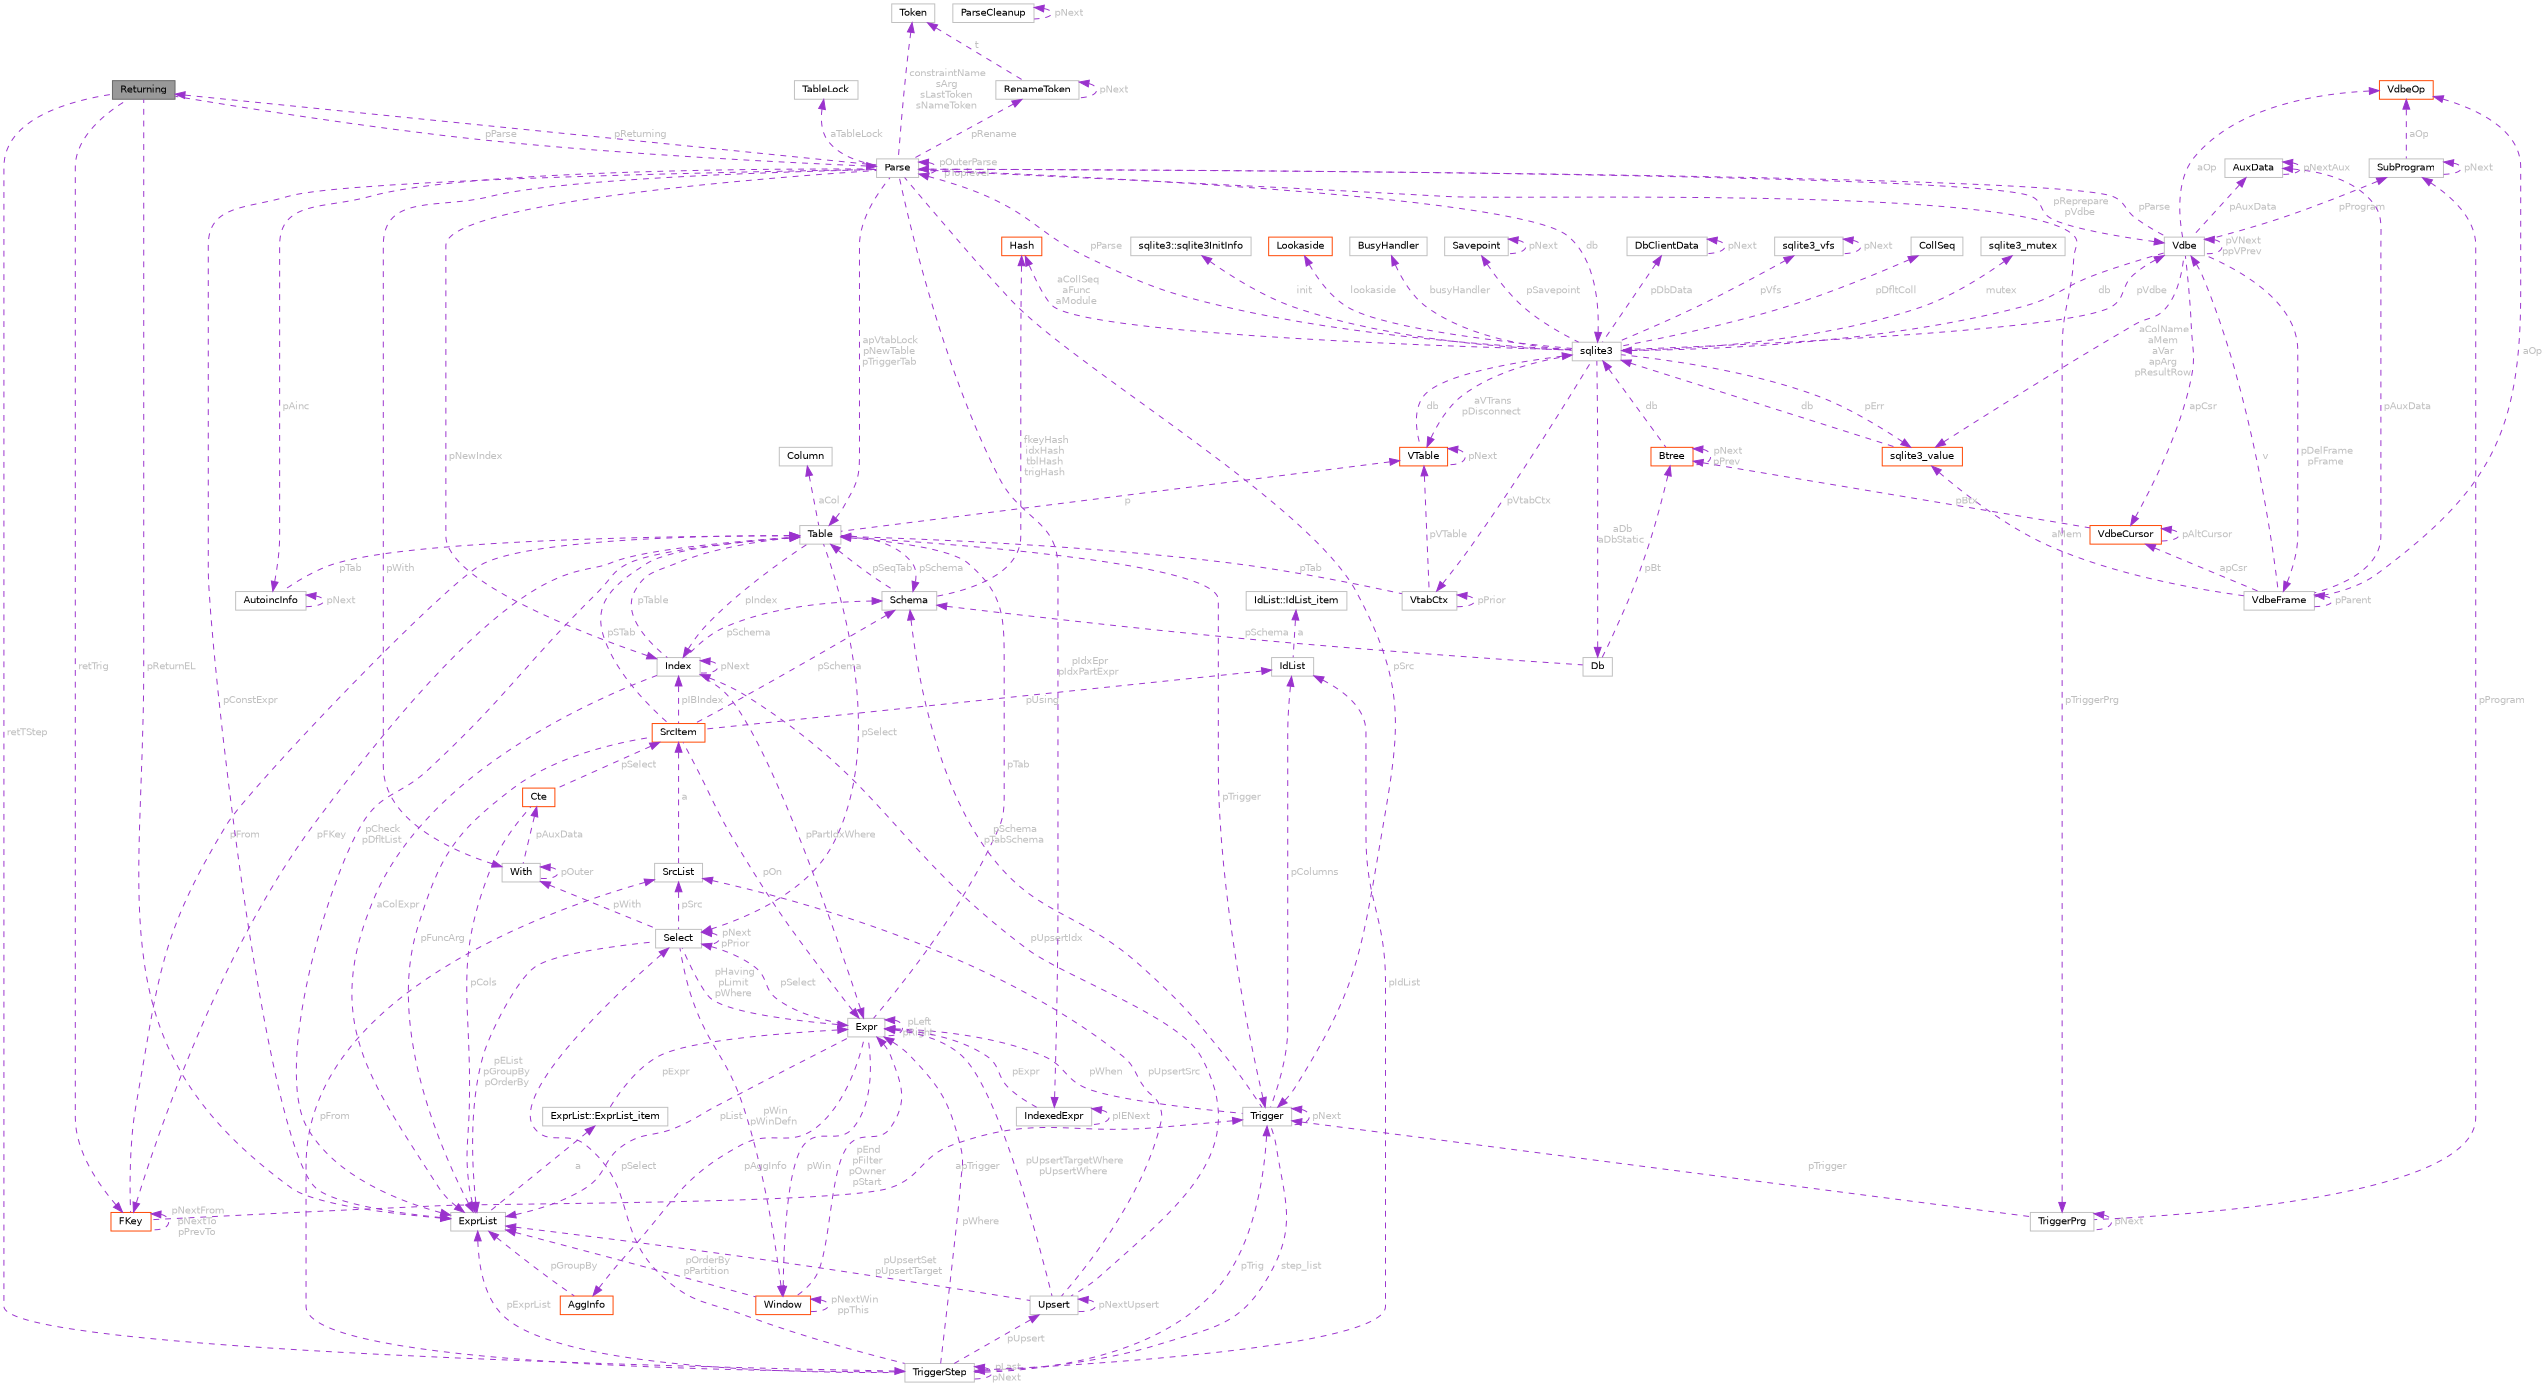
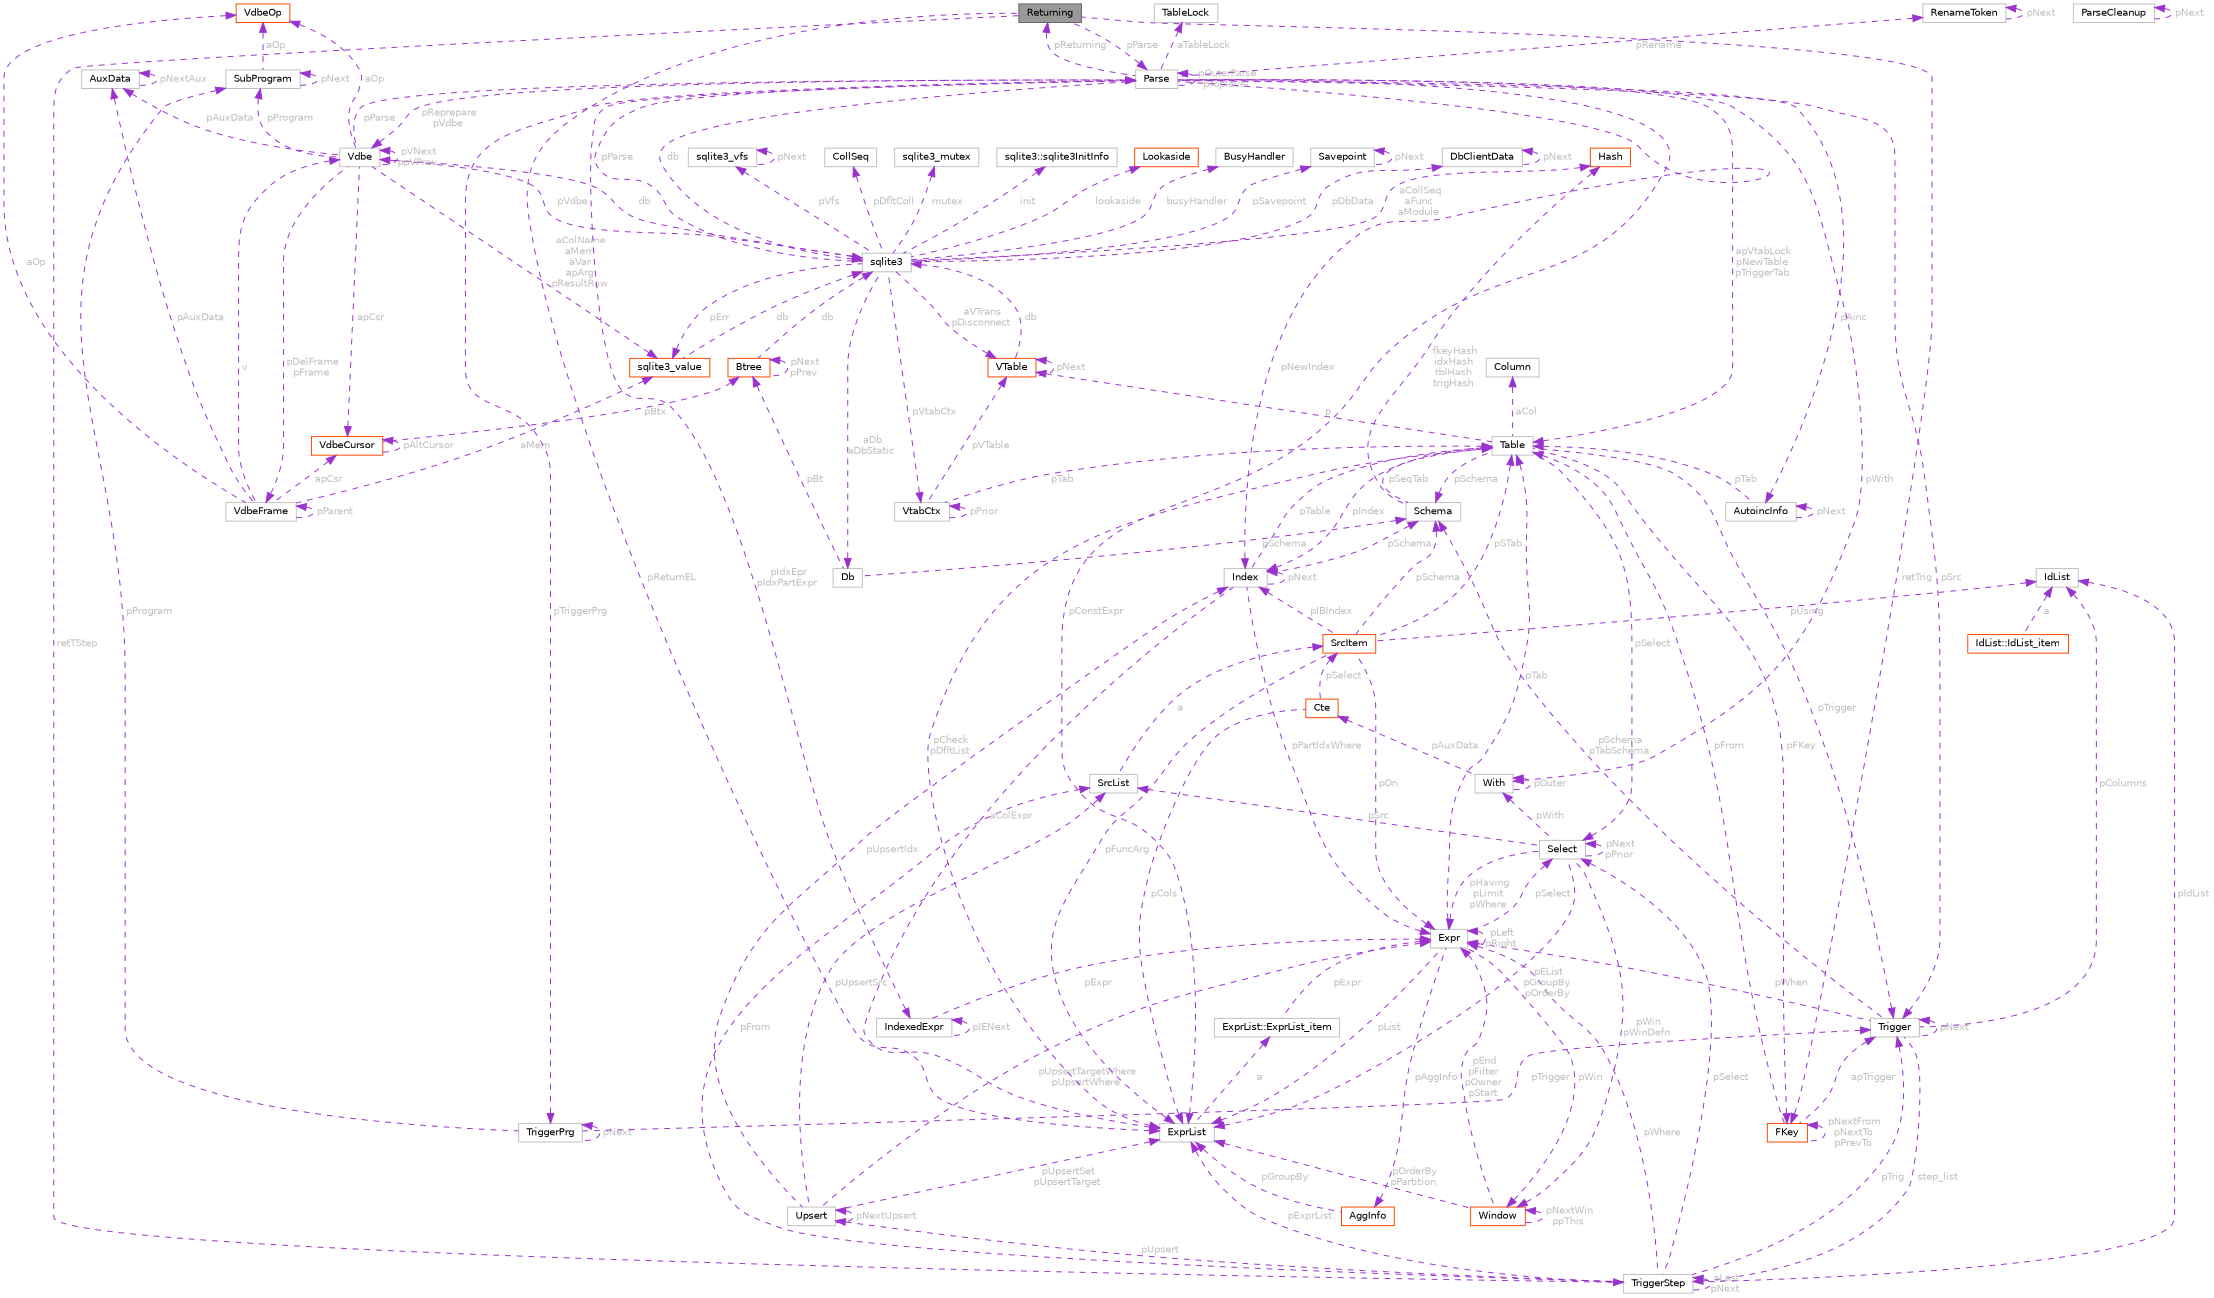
node "Token": removed
node "IdList::IdList_item": color grey75 -> orangered
edge "IdList" -> "IdList::IdList_item": reversed
